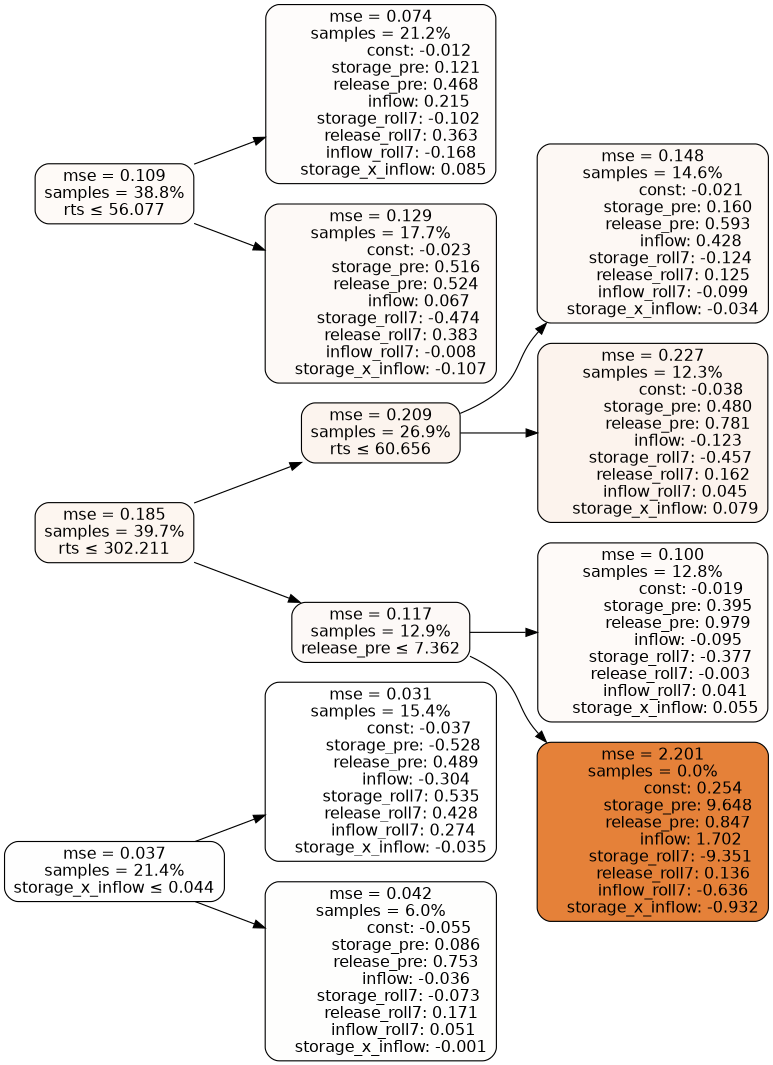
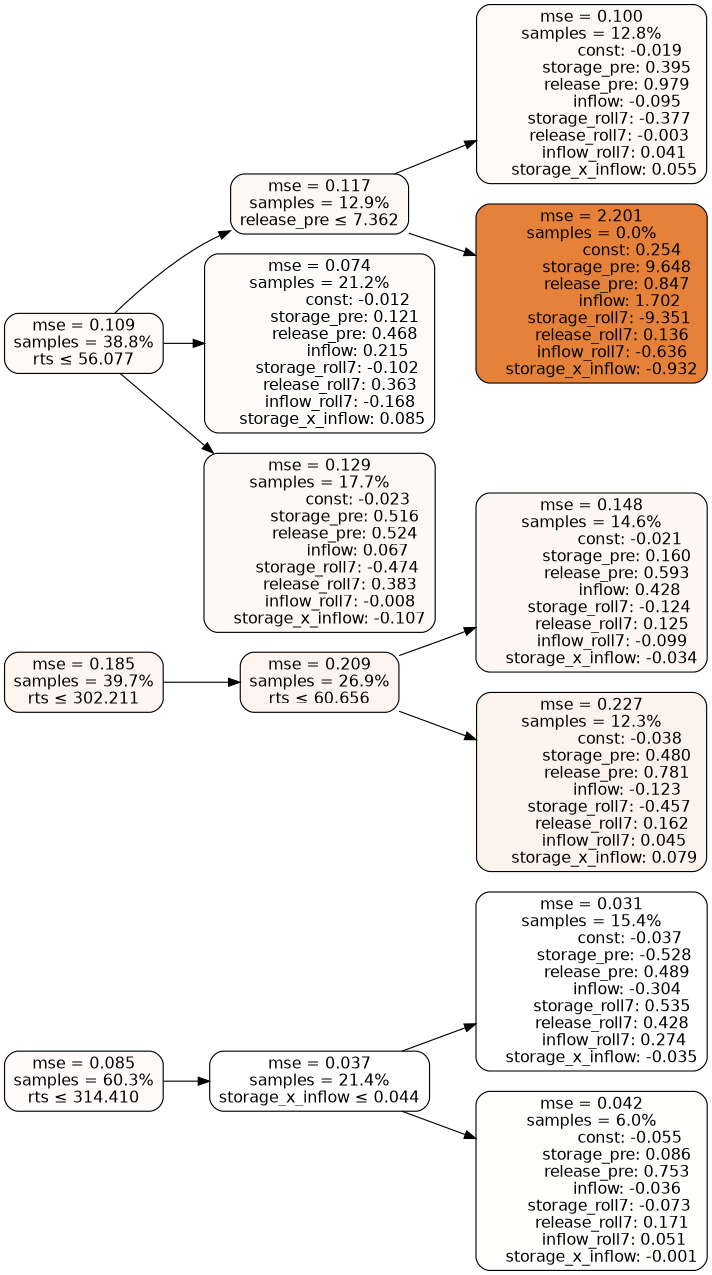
edge "mse = 0.185 samples = 39.7% rts ≤ 302.211" -> "mse = 0.117 samples = 12.9% release_pre ≤ 7.362": now "mse = 0.109 samples = 38.8% rts ≤ 56.077" -> "mse = 0.117 samples = 12.9% release_pre ≤ 7.362"
node "mse = 0.085 samples = 60.3% rts ≤ 314.410": added
